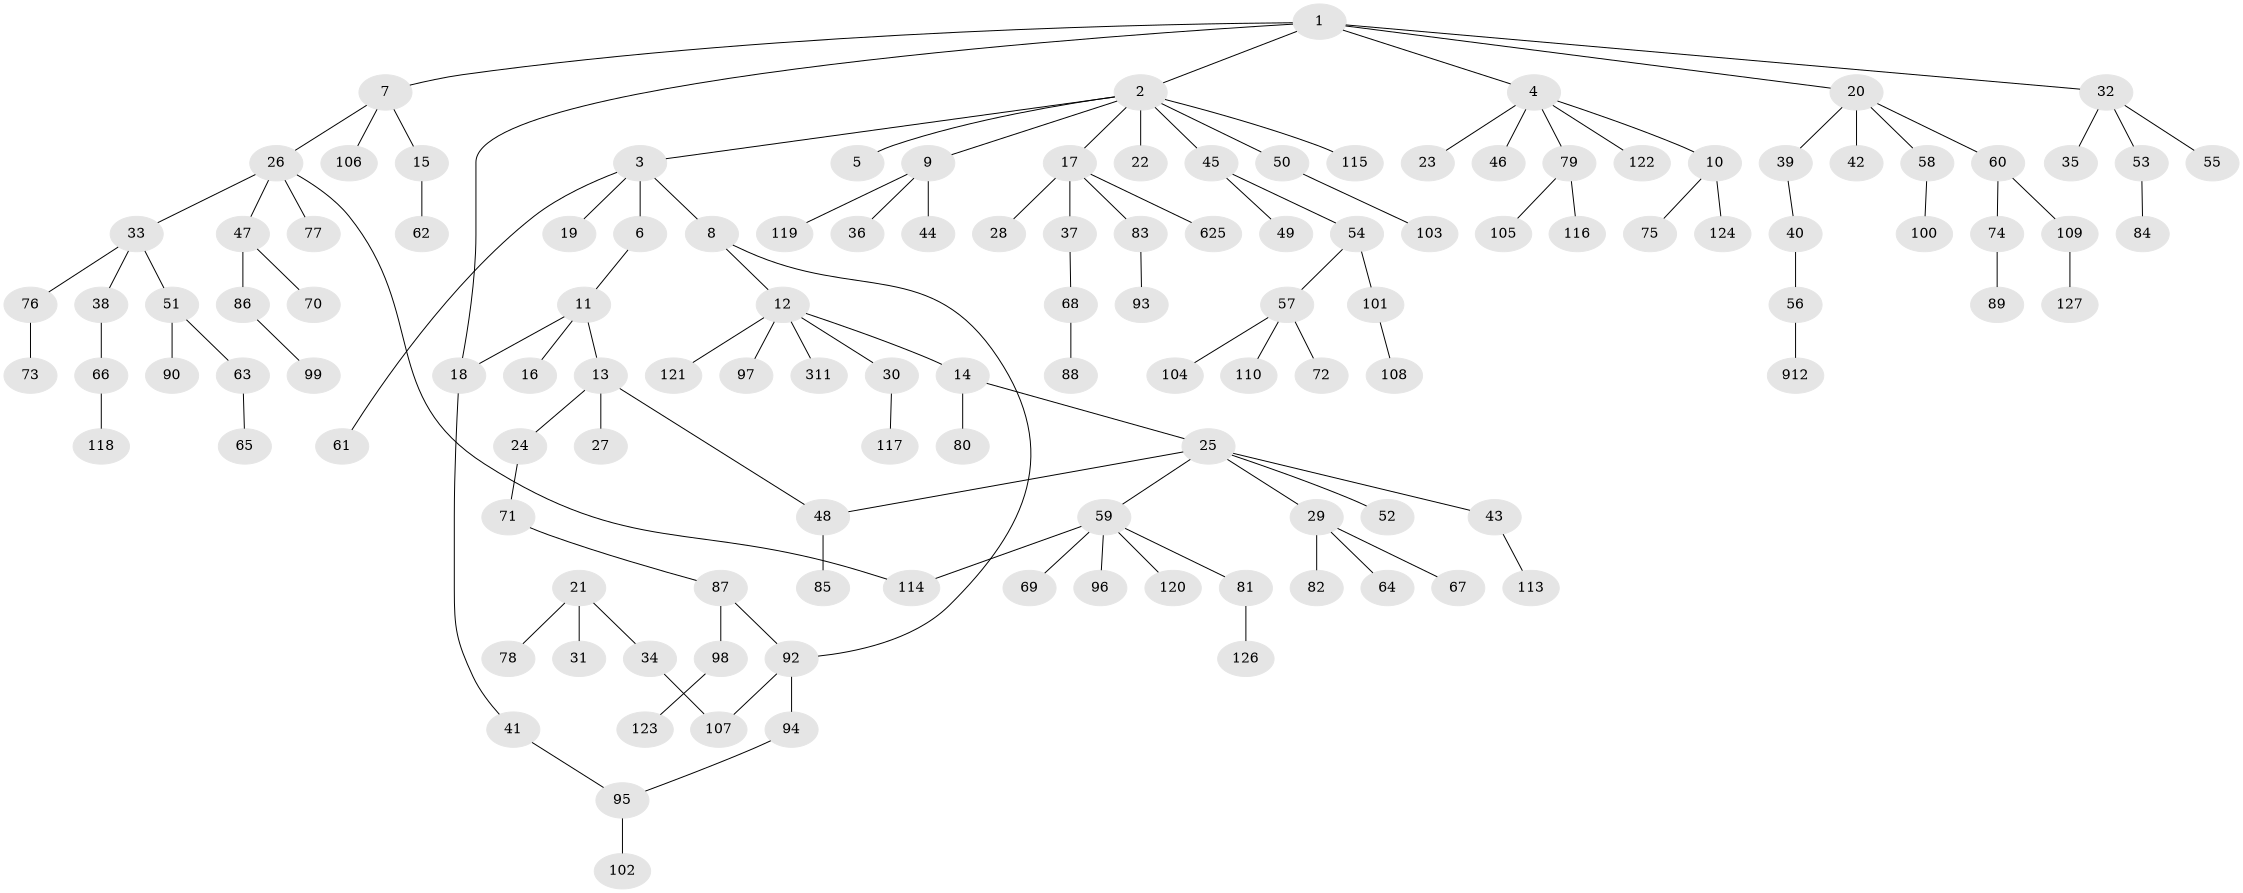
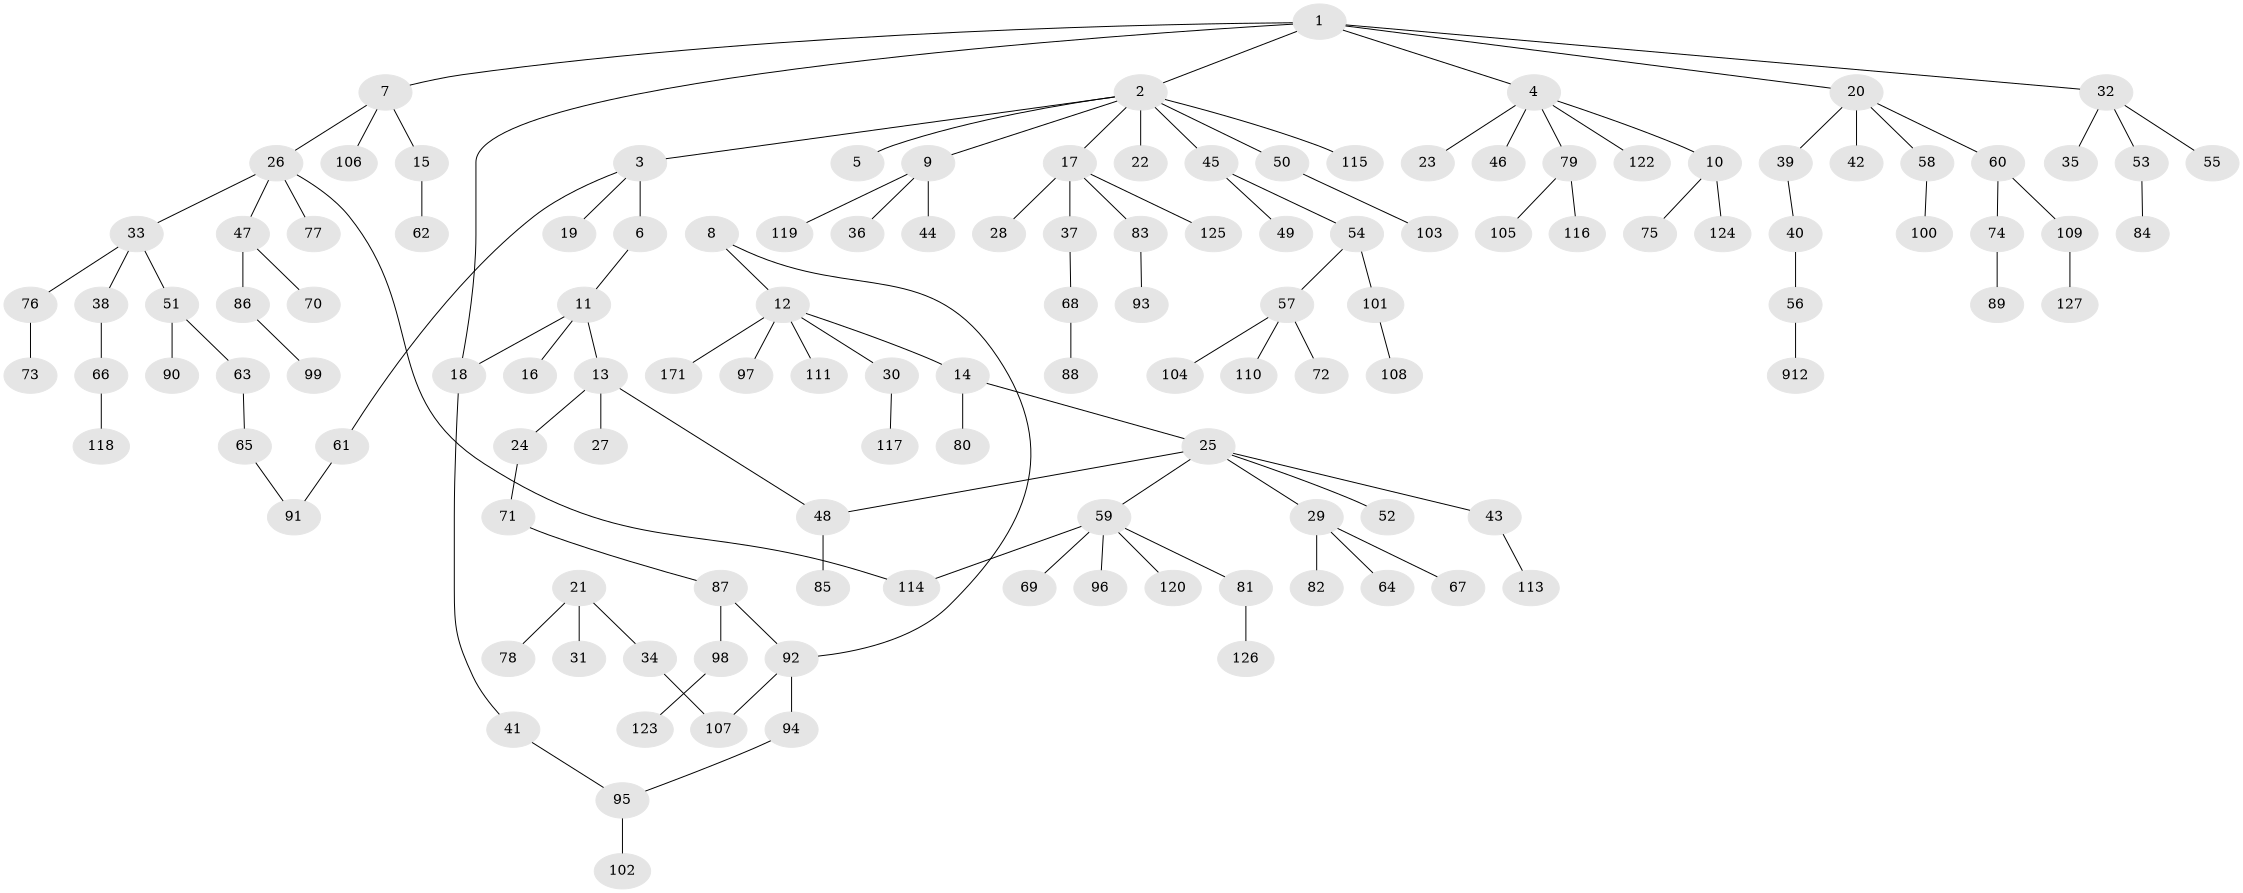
edge "3" -- "8": removed
node "625": label "625" -> "125"
node "121": label "121" -> "171"
node "311": label "311" -> "111"
node "91": added
